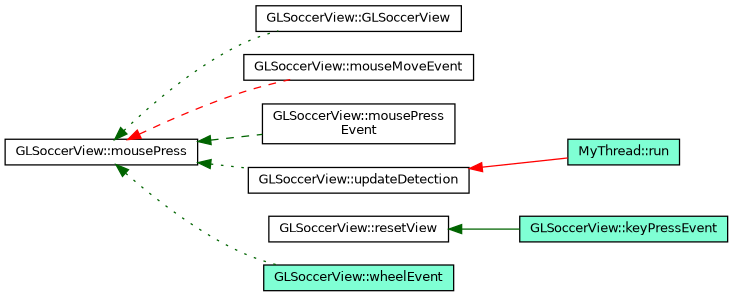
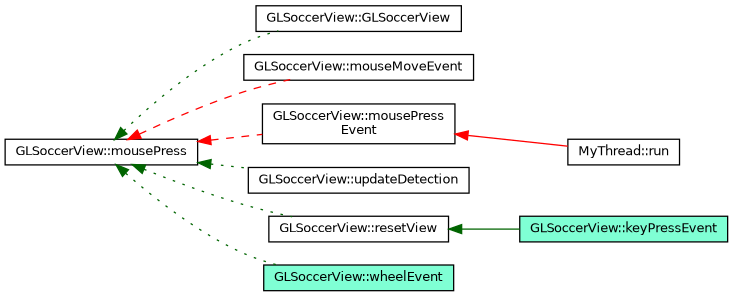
edge "GLSoccerView::mousePress Event" -> "GLSoccerView::mousePress": color darkgreen -> red
node "MyThread::run": fillcolor aquamarine -> white
edge "MyThread::run" -> "GLSoccerView::updateDetection": now "MyThread::run" -> "GLSoccerView::mousePress Event"
edge "GLSoccerView::resetView" -> "GLSoccerView::mousePress": added
